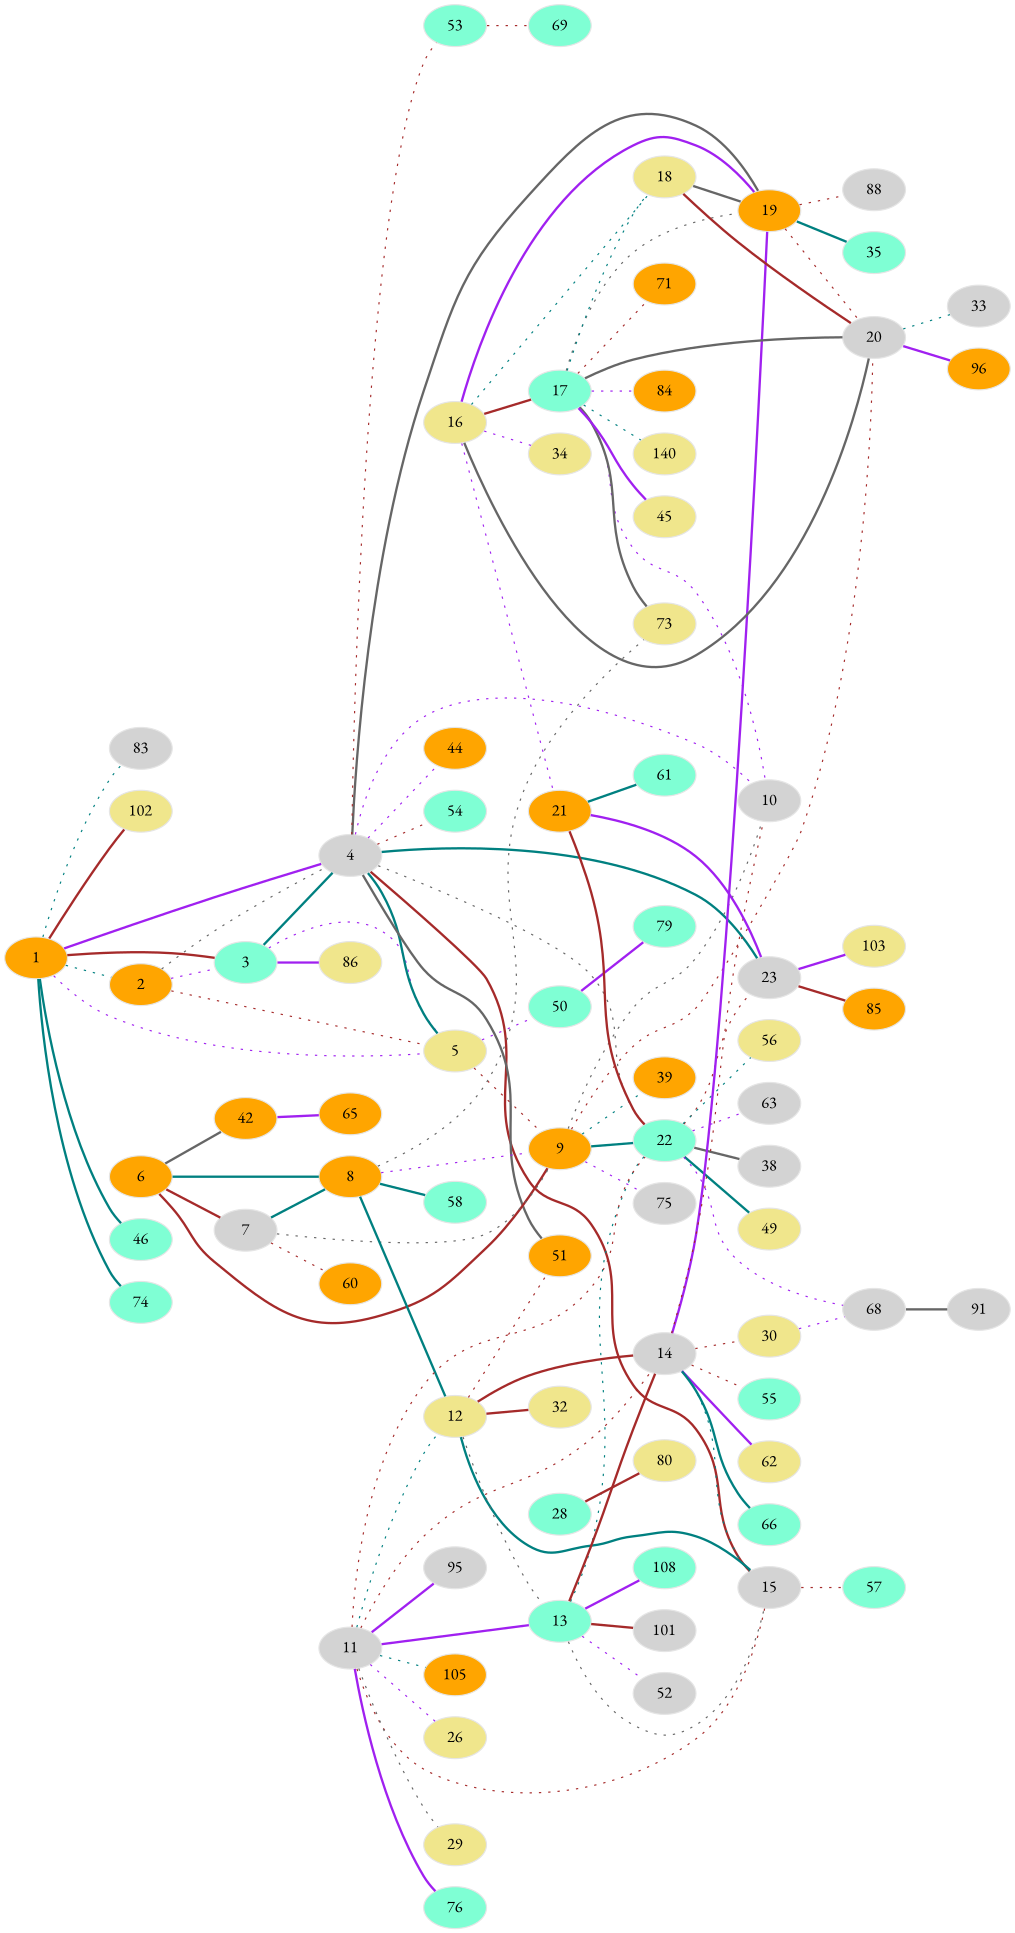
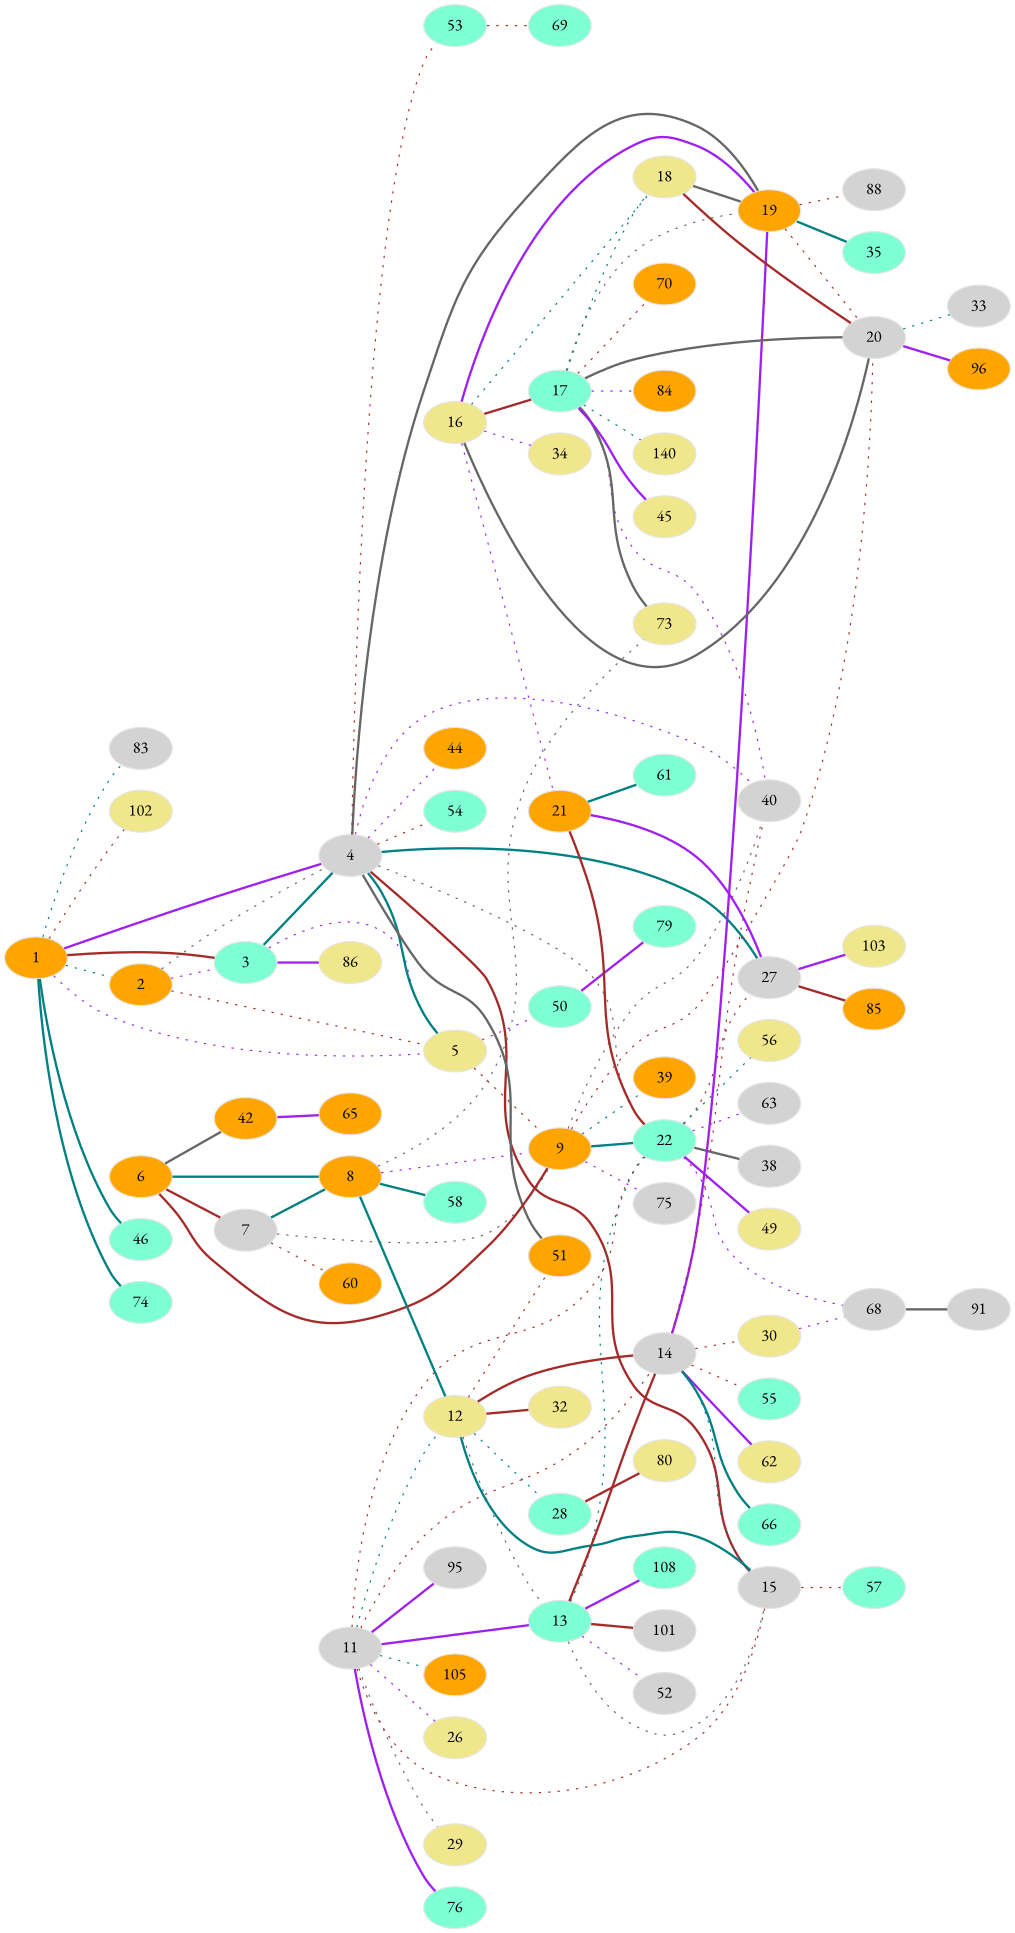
node "71": label "71" -> "70"
node "10": label "10" -> "40"
edge "102" -- "1": style bold -> dotted
node "23": label "23" -> "27"
edge "22" -- "49": color teal -> purple
edge "12" -- "28": added
